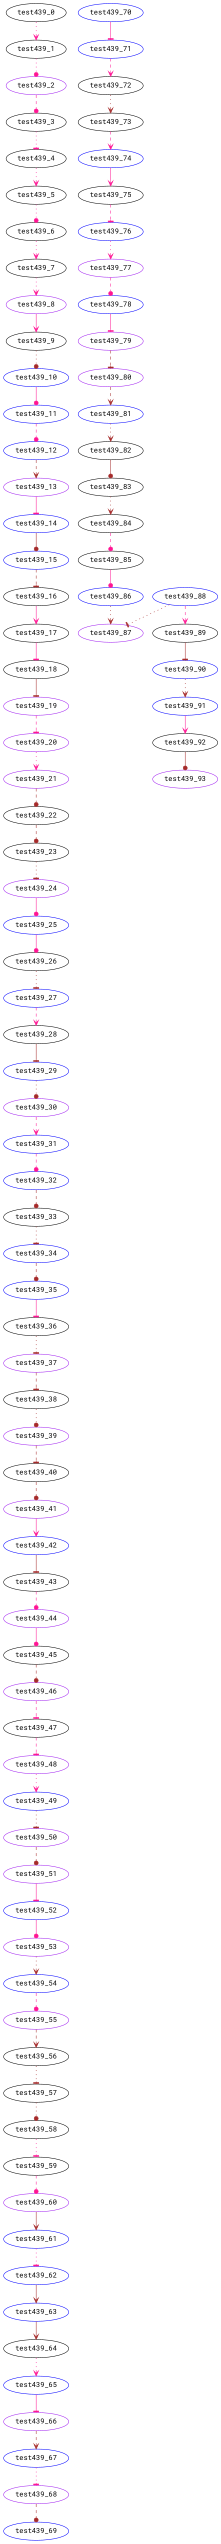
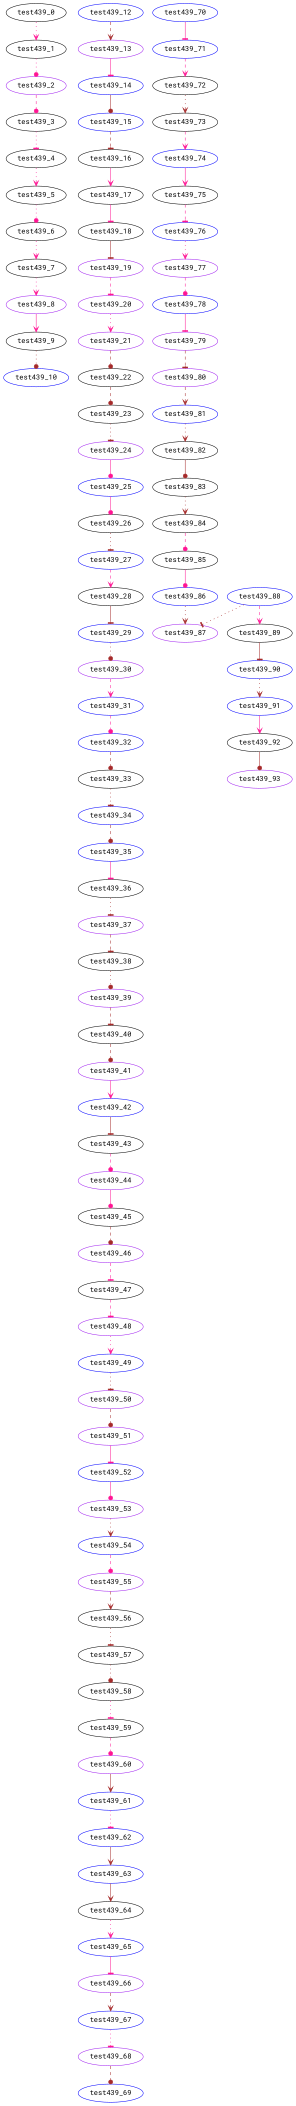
node "test439_11": removed
